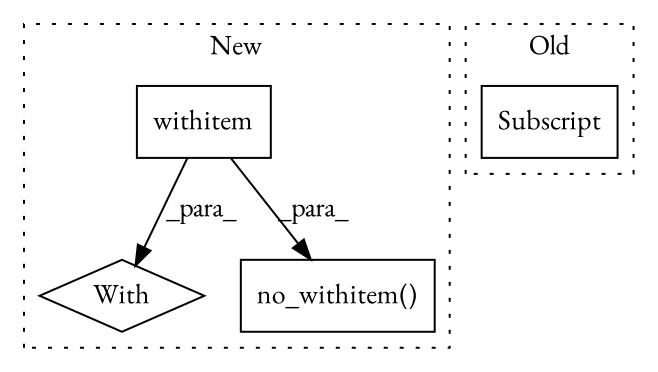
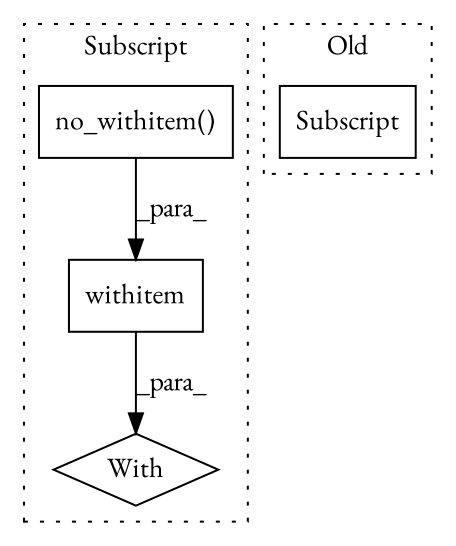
cluster "New": label "New" -> "Subscript"
edge "withitem" -> "no_withitem()": reversed
